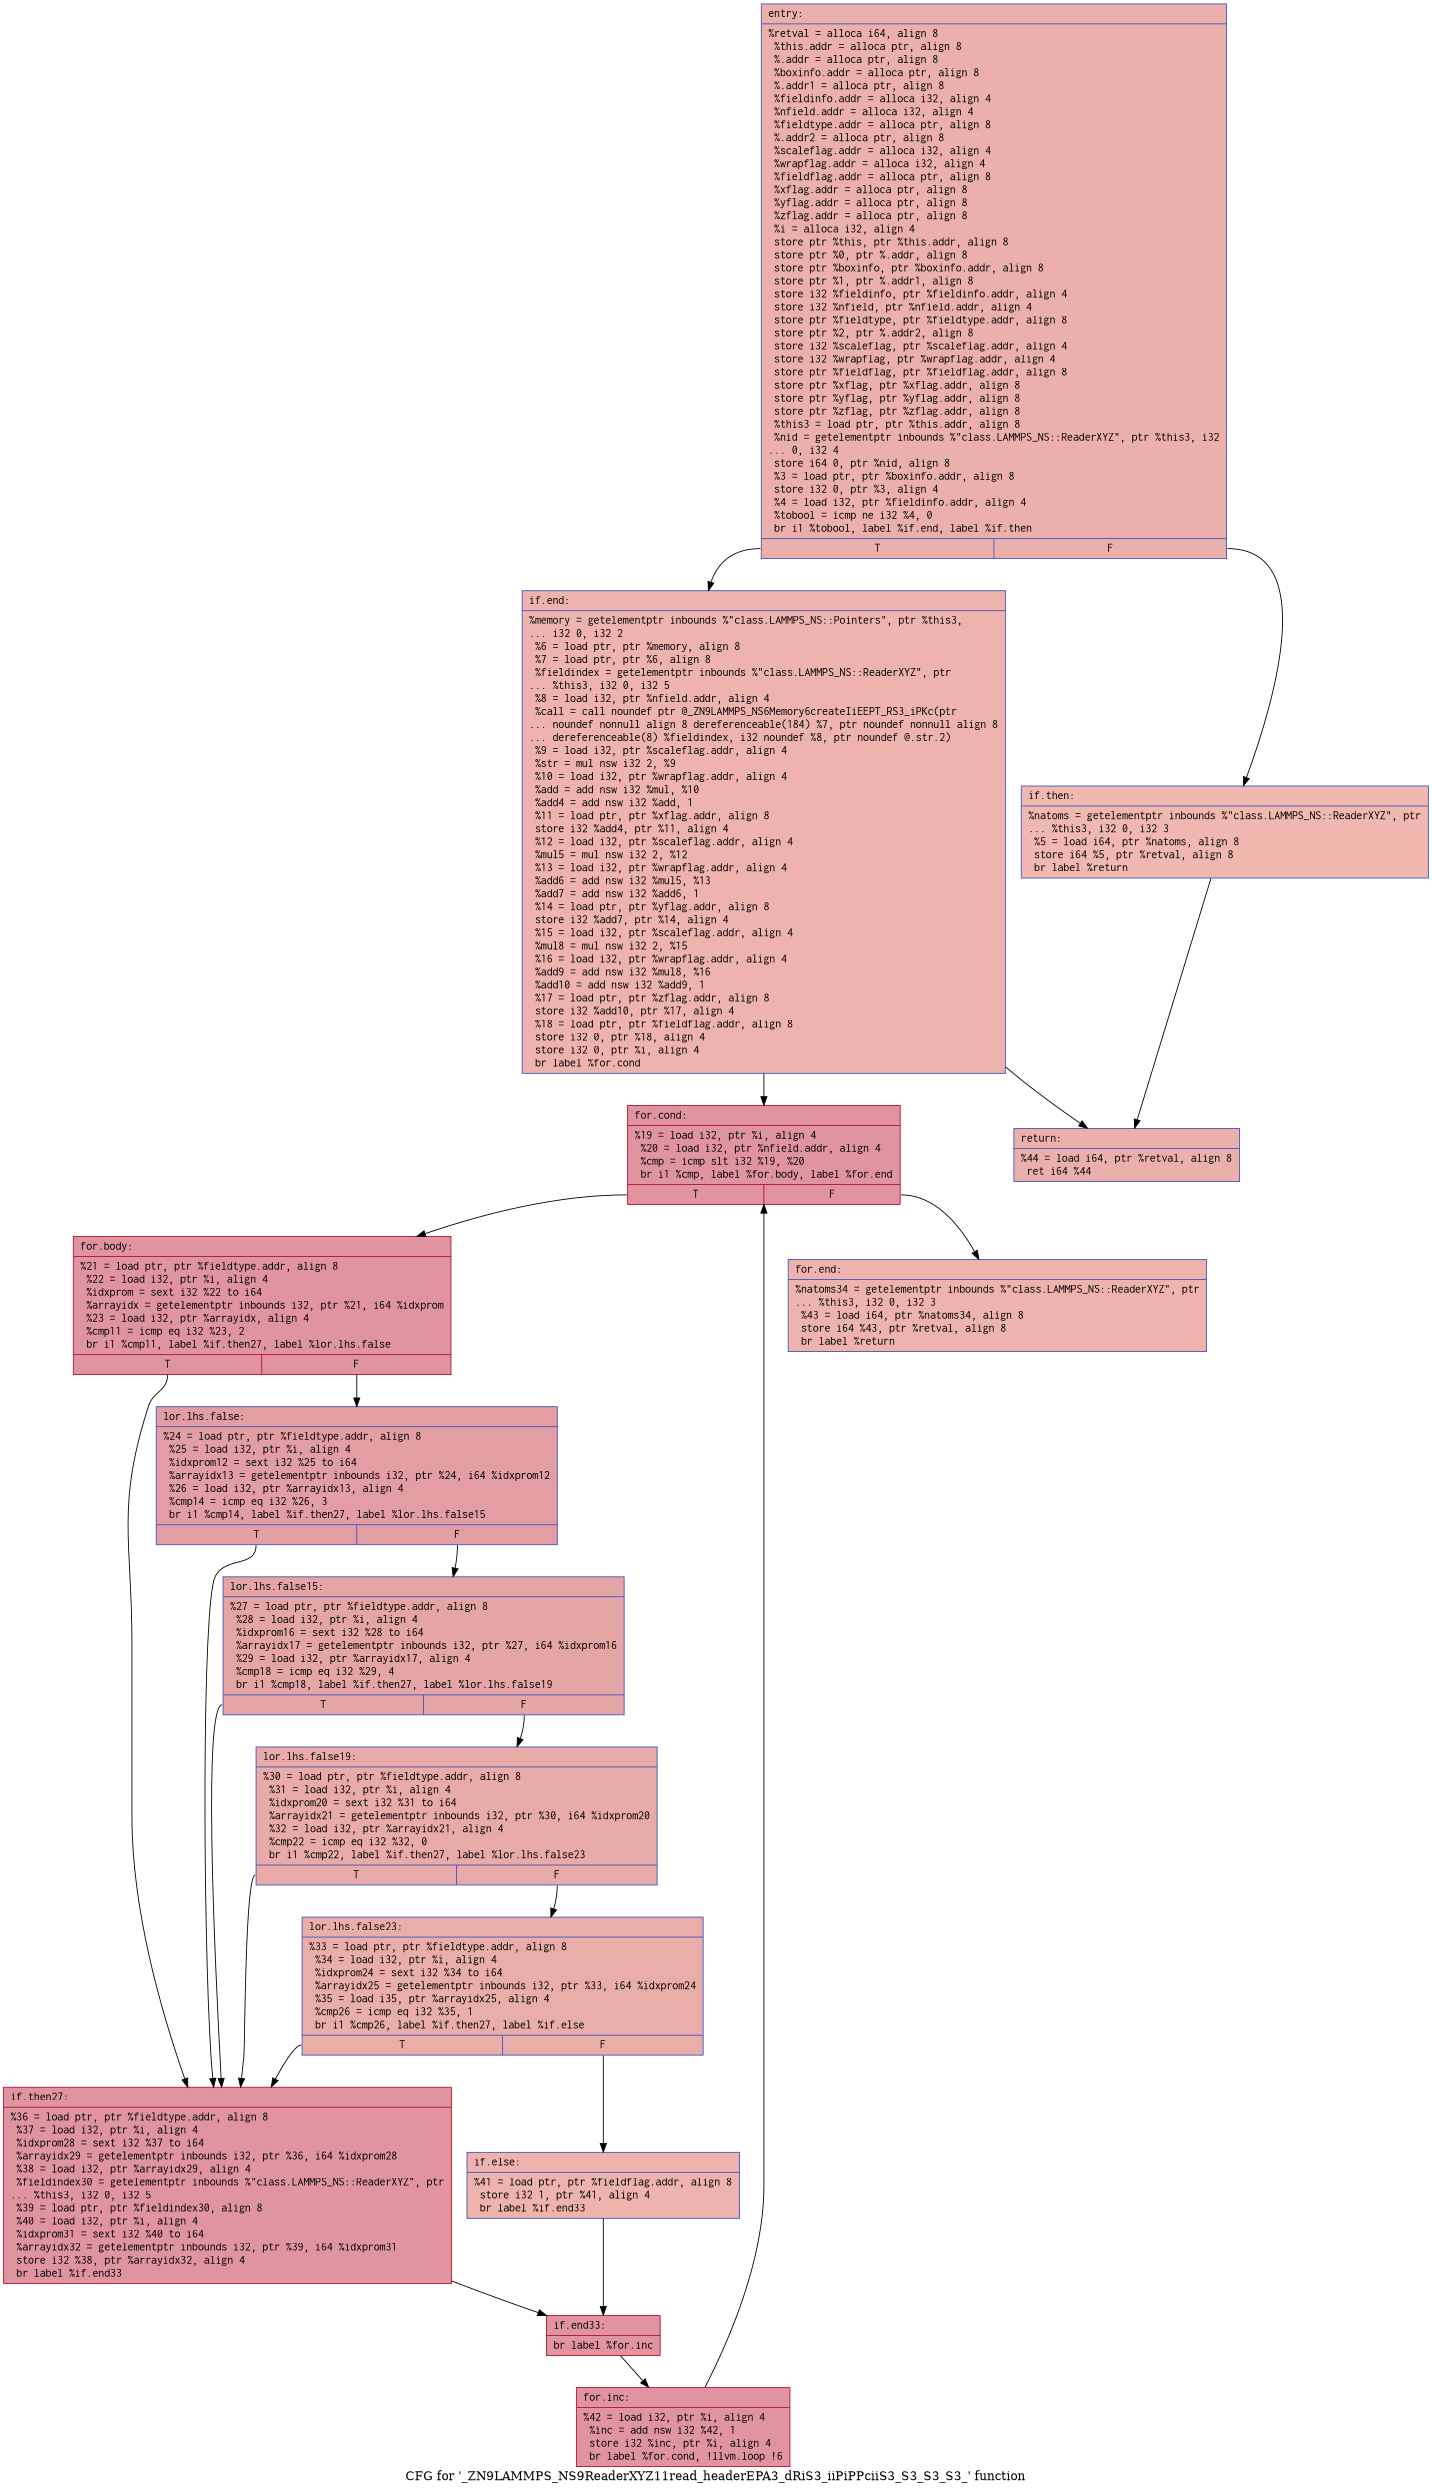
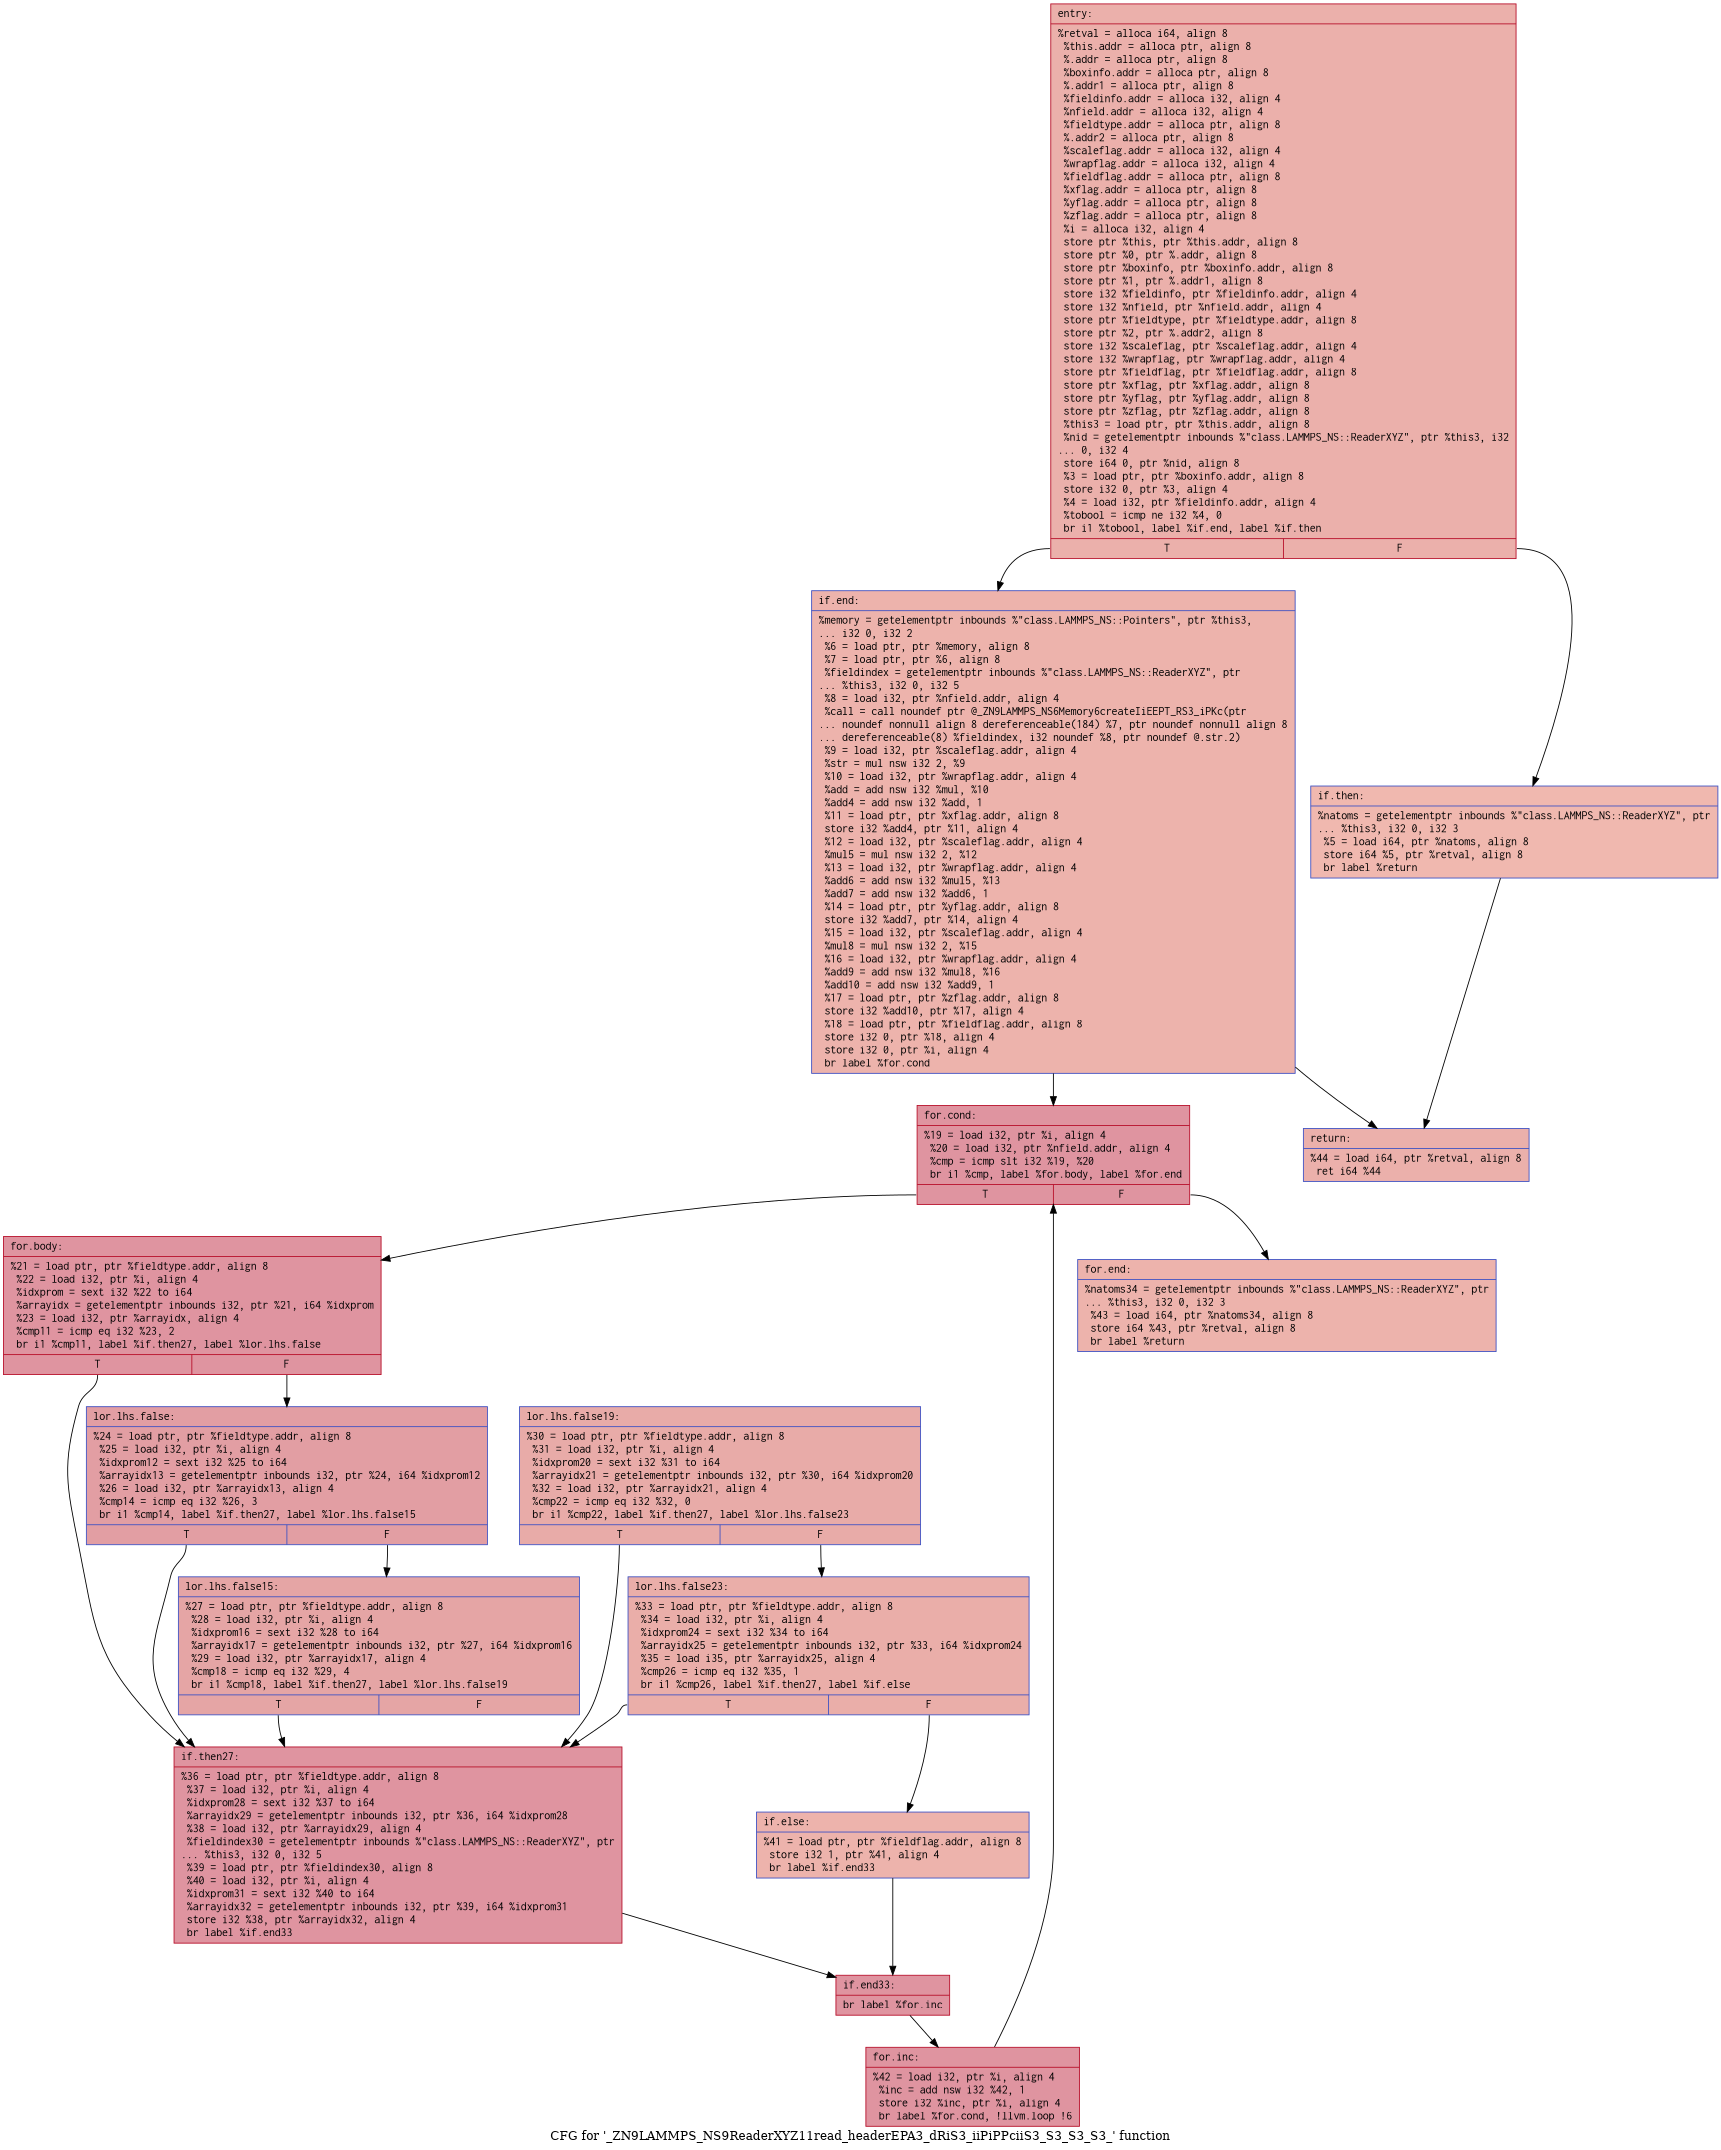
node "entry:": color #3d50c3ff -> #b70d28ff
edge "lor.lhs.false15:" -> "lor.lhs.false19:": removed
